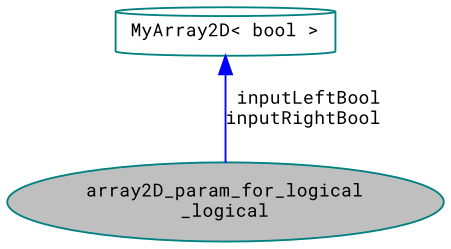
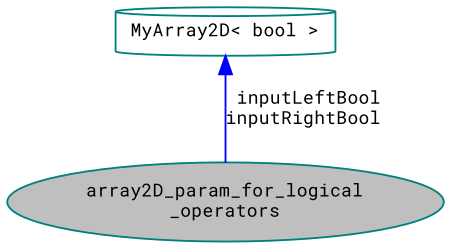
node "array2D_param_for_logical _logical": label "array2D_param_for_logical _logical" -> "array2D_param_for_logical _operators"
